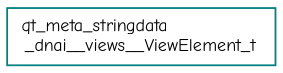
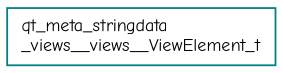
node "qt_meta_stringdata _dnai__views__ViewElement_t": label "qt_meta_stringdata _dnai__views__ViewElement_t" -> "qt_meta_stringdata _views__views__ViewElement_t"
